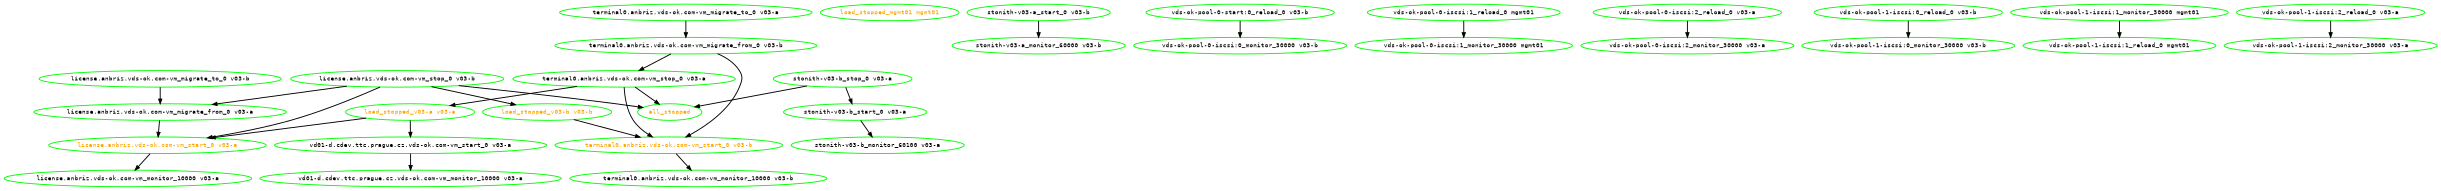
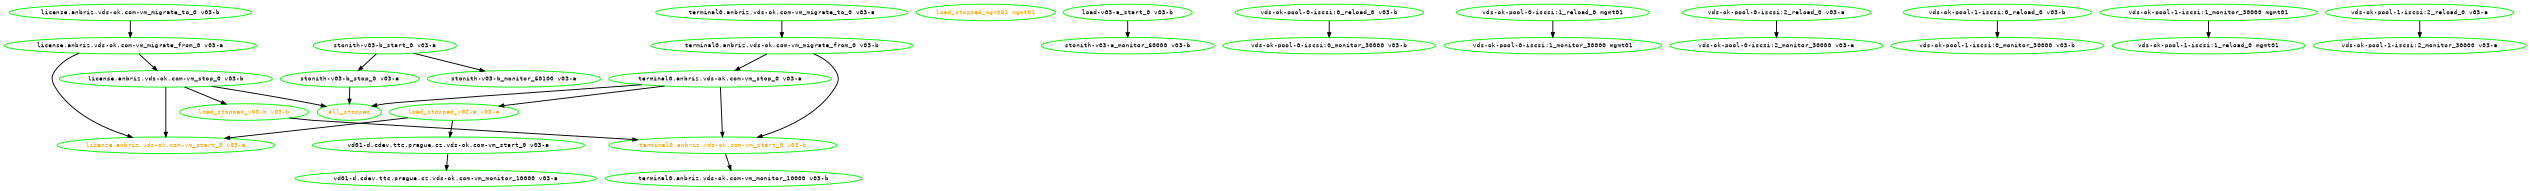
node "stonith-v03-a_start_0 v03-b": label "stonith-v03-a_start_0 v03-b" -> "load-v03-a_start_0 v03-b"
node "vds-ok-pool-0-start:0_reload_0 v03-b": label "vds-ok-pool-0-start:0_reload_0 v03-b" -> "vds-ok-pool-0-iscsi:0_reload_0 v03-b"
edge "stonith-v03-b_stop_0 v03-a" -> "stonith-v03-b_start_0 v03-a": reversed
edge "license.anbriz.vds-ok.com-vm_stop_0 v03-b" -> "license.anbriz.vds-ok.com-vm_migrate_from_0 v03-a": reversed
node "license.anbriz.vds-ok.com-vm_monitor_10000 v03-a": removed
